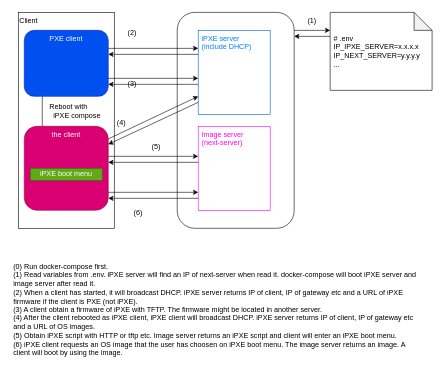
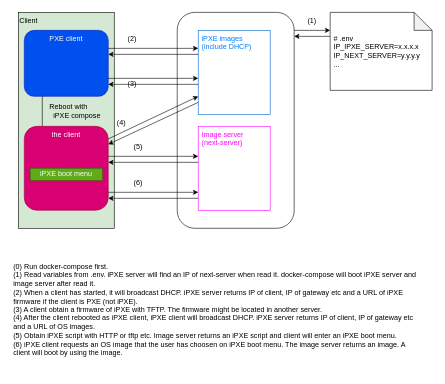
node "(2)": moved (132, 33) -> (132, 39)
node "iPXE server (include DHCP)": label "iPXE server (include DHCP)" -> "iPXE images (include DHCP)"
node "Client": fillcolor #ffffff -> #d5e8d4
node "(5)": moved (156, 147) -> (138, 147)
node "(6)": moved (138, 213) -> (138, 183)
